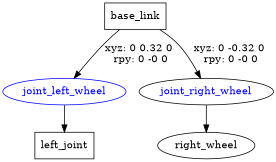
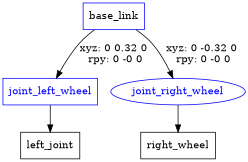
node "base_link": color black -> blue
node "joint_left_wheel": shape ellipse -> box
node "joint_right_wheel": color black -> blue
node "right_wheel": shape ellipse -> box
